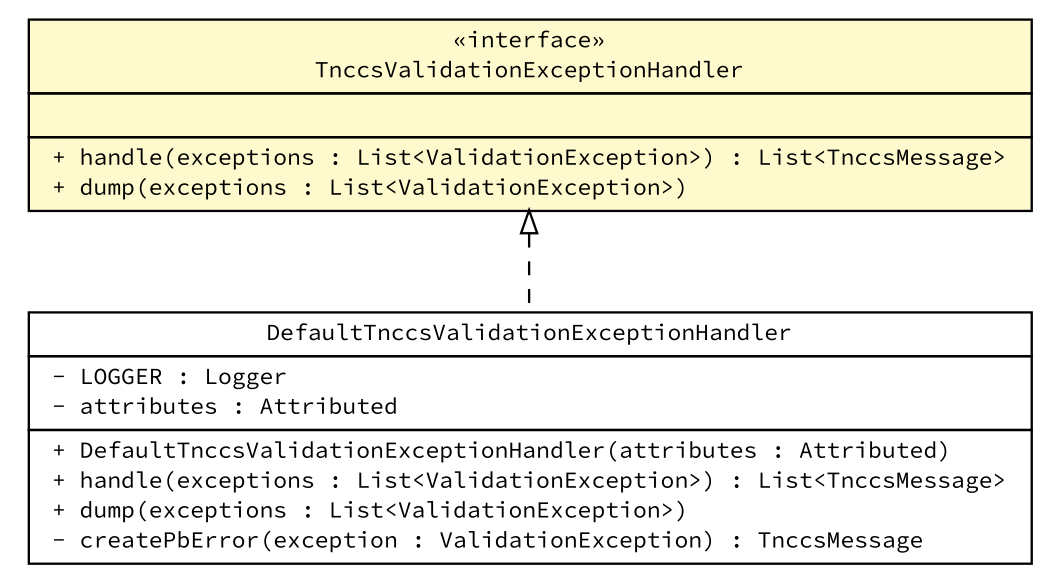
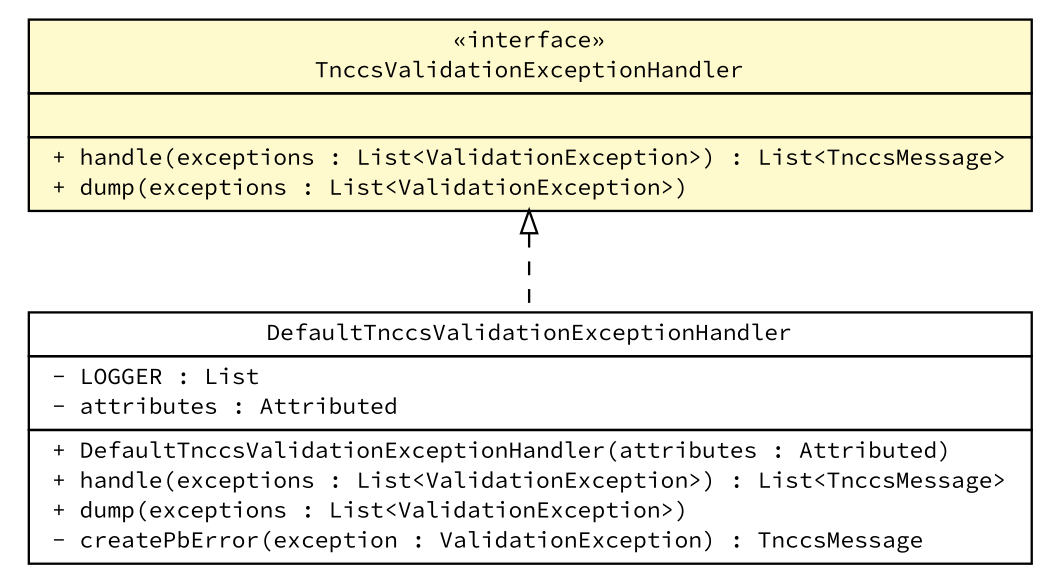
node "DefaultTnccsValidationExceptionHandler": text "- LOGGER : Logger" -> "- LOGGER : List"
